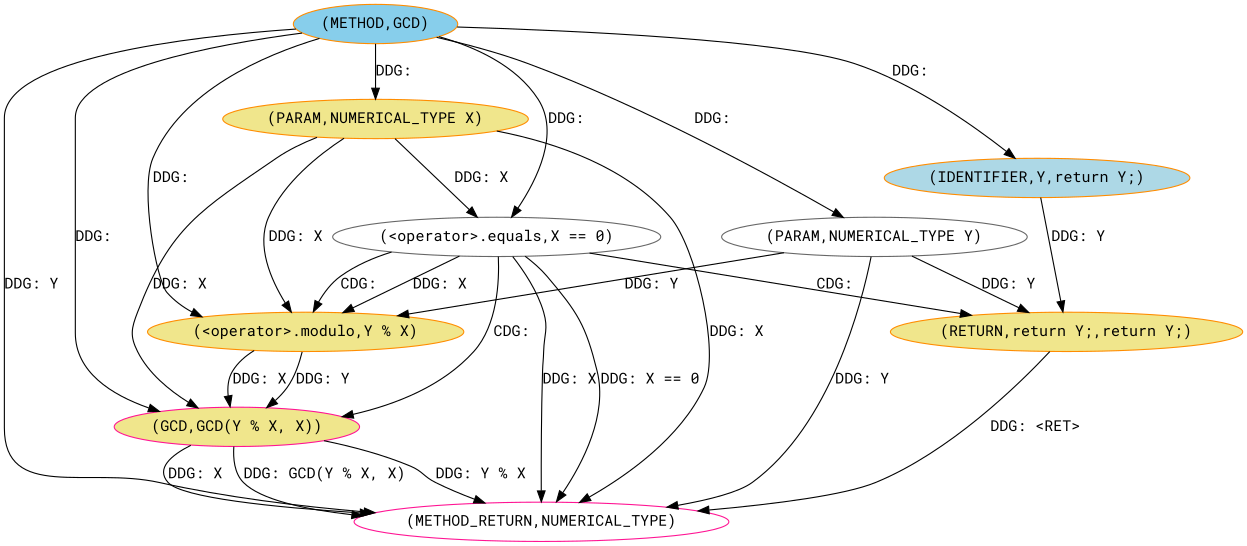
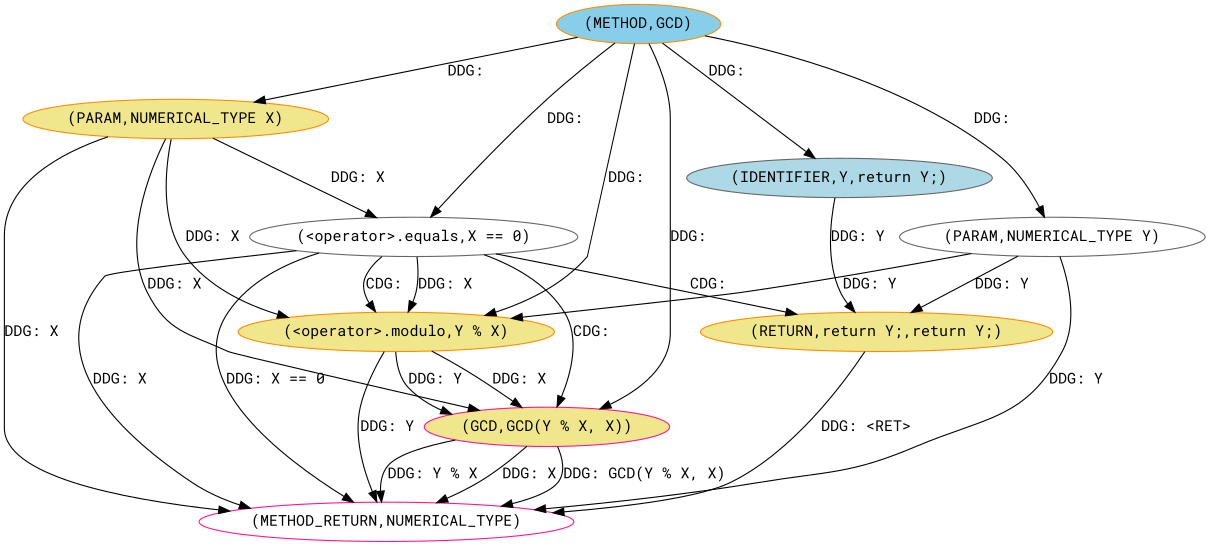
node "(IDENTIFIER,Y,return Y;)": color darkorange -> gray40
edge "(METHOD,GCD)" -> "(METHOD_RETURN,NUMERICAL_TYPE)": now "(<operator>.modulo,Y % X)" -> "(METHOD_RETURN,NUMERICAL_TYPE)"
